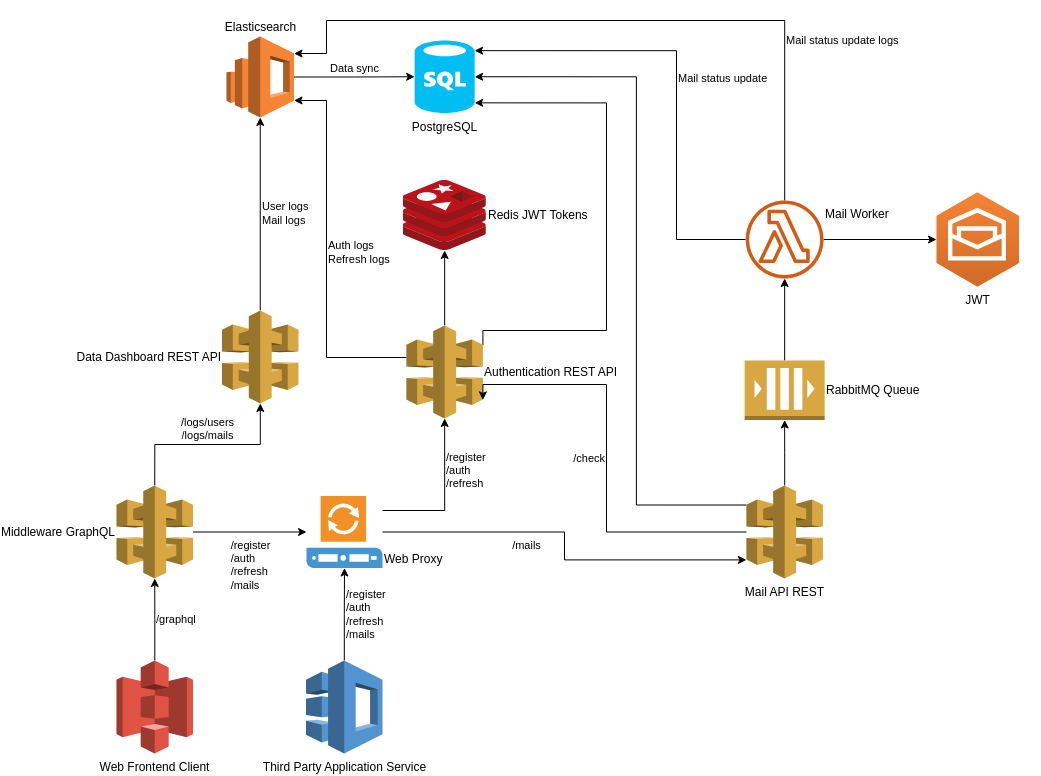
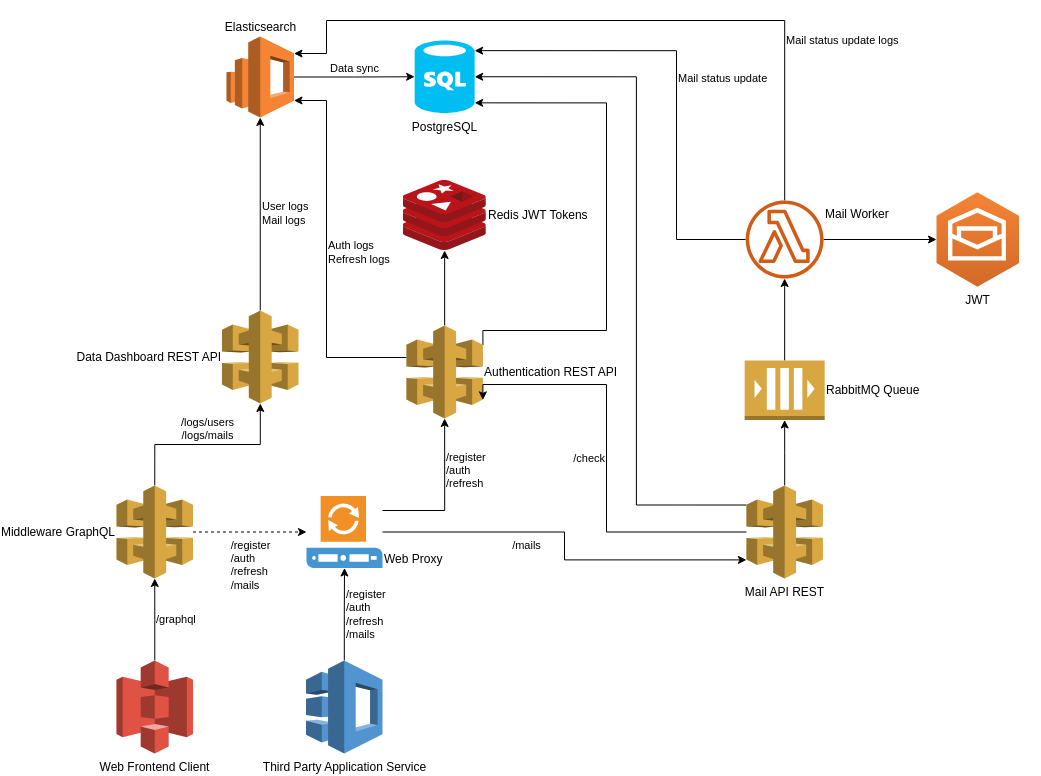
edge "Middleware GraphQL" -> "Web Proxy": style solid -> dashed
